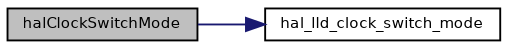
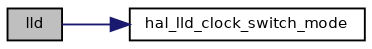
node "halClockSwitchMode": label "halClockSwitchMode" -> "lld"
